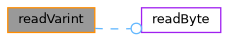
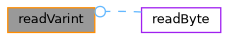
edge "readVarint" -> "readByte": reversed
